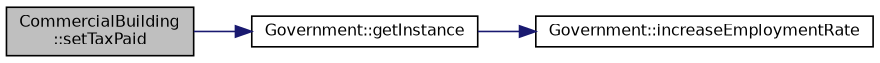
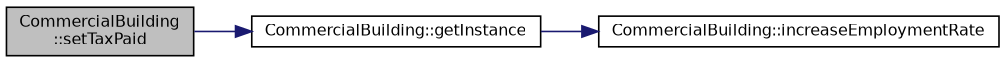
node "Government::getInstance": label "Government::getInstance" -> "CommercialBuilding::getInstance"
node "Government::increaseEmploymentRate": label "Government::increaseEmploymentRate" -> "CommercialBuilding::increaseEmploymentRate"
